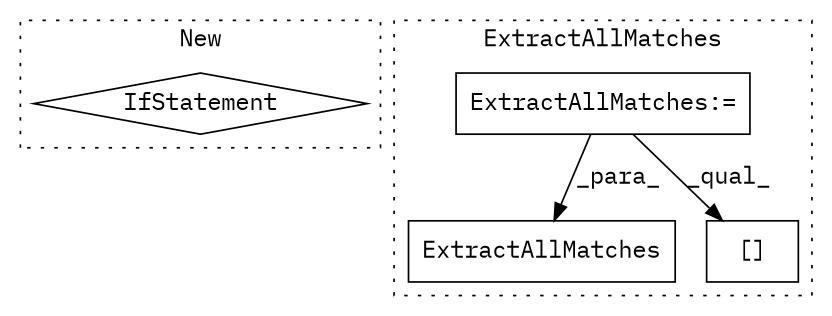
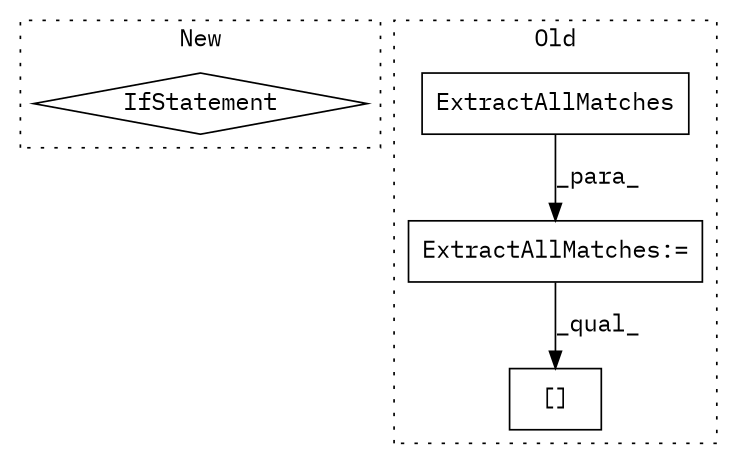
cluster "ExtractAllMatches": label "ExtractAllMatches" -> "Old"
edge "ExtractAllMatches:=" -> "ExtractAllMatches": reversed
